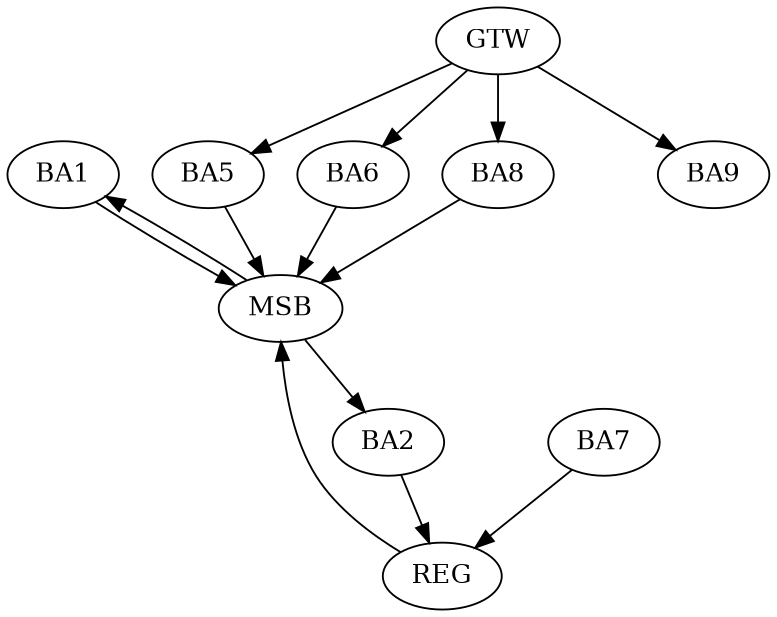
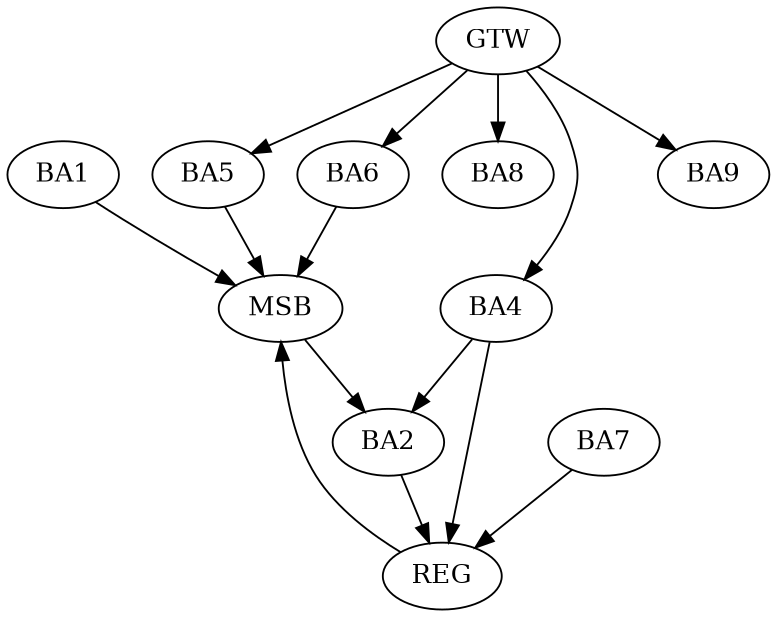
edge "BA8" -> "MSB": removed
edge "MSB" -> "BA1": removed
node "BA4": added
